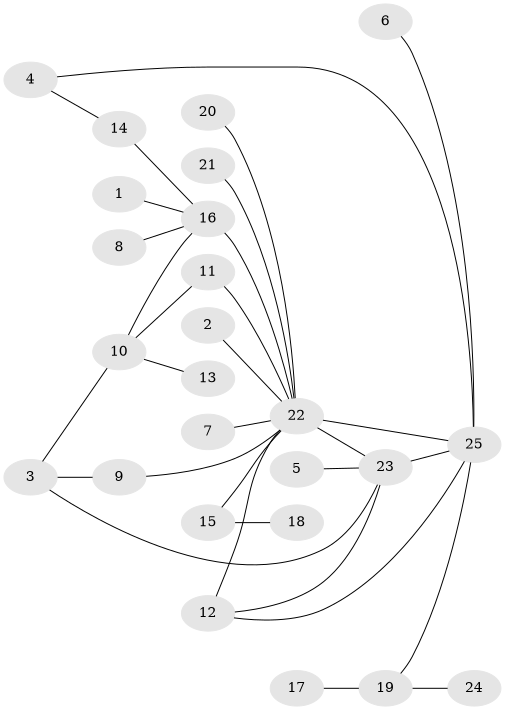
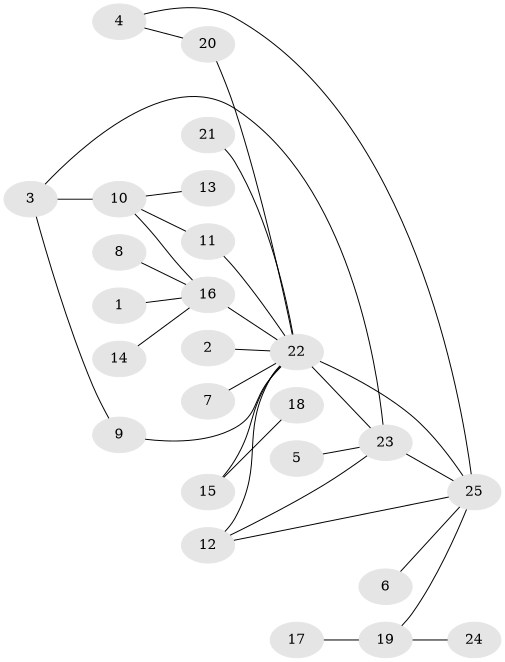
edge "4" -- "14": now "4" -- "20"
